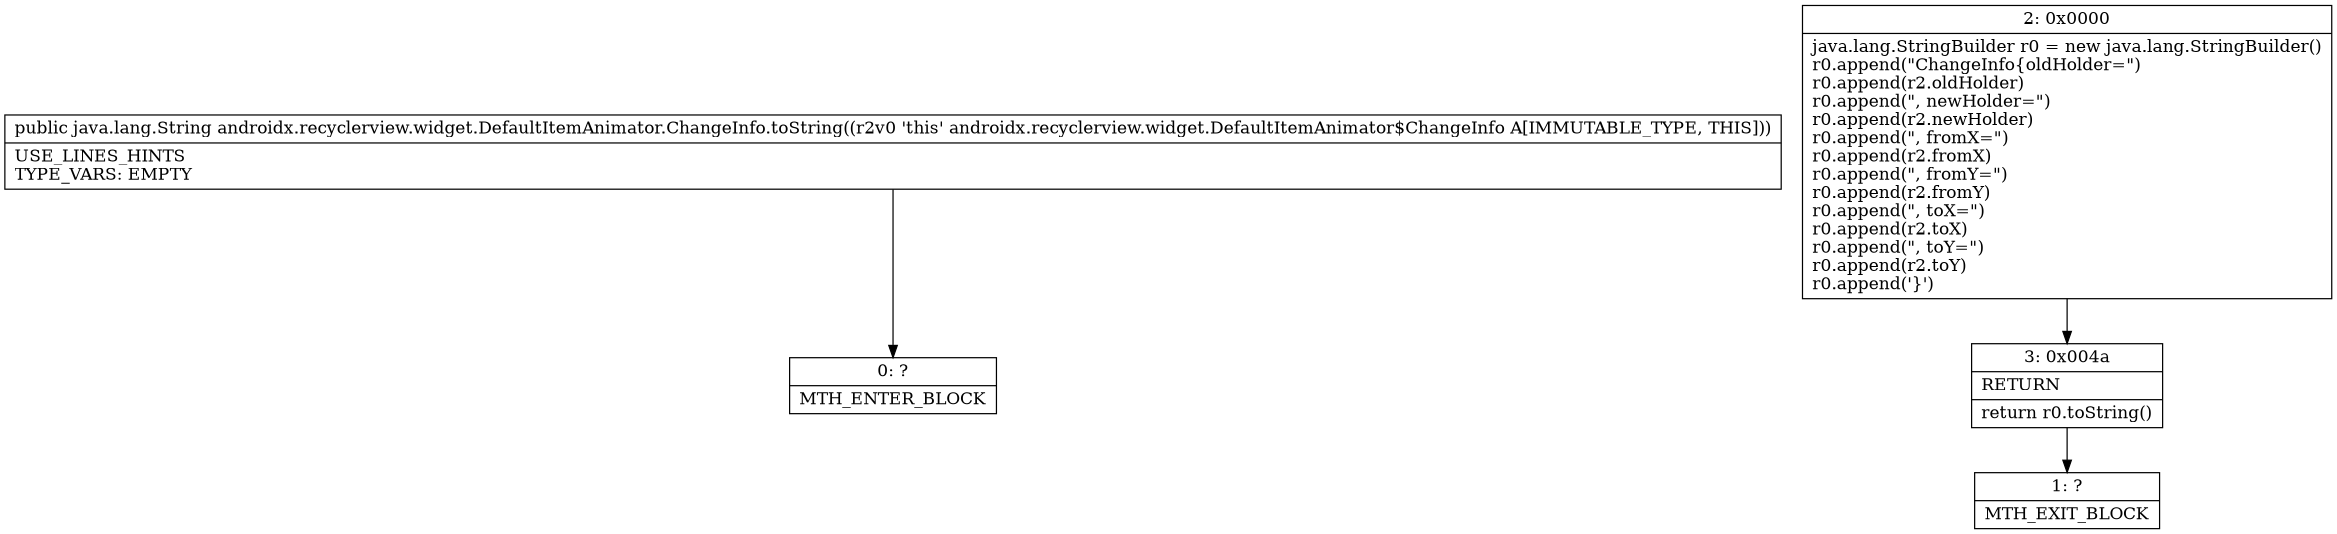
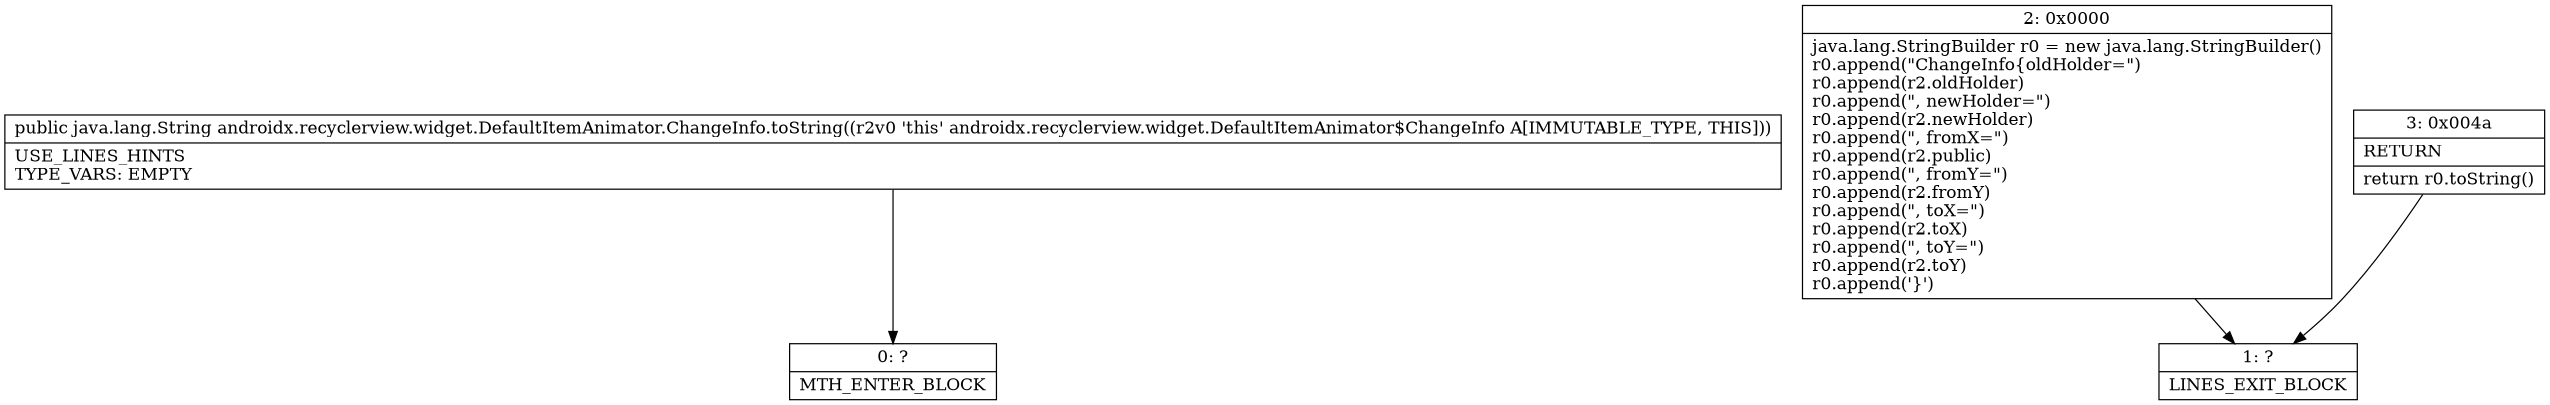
node "2: 0x0000": text "r0.append(r2.fromX)" -> "r0.append(r2.public)"
edge "2: 0x0000" -> "3: 0x004a": now "2: 0x0000" -> "1: ?"
node "1: ?": text "MTH_EXIT_BLOCK" -> "LINES_EXIT_BLOCK"
